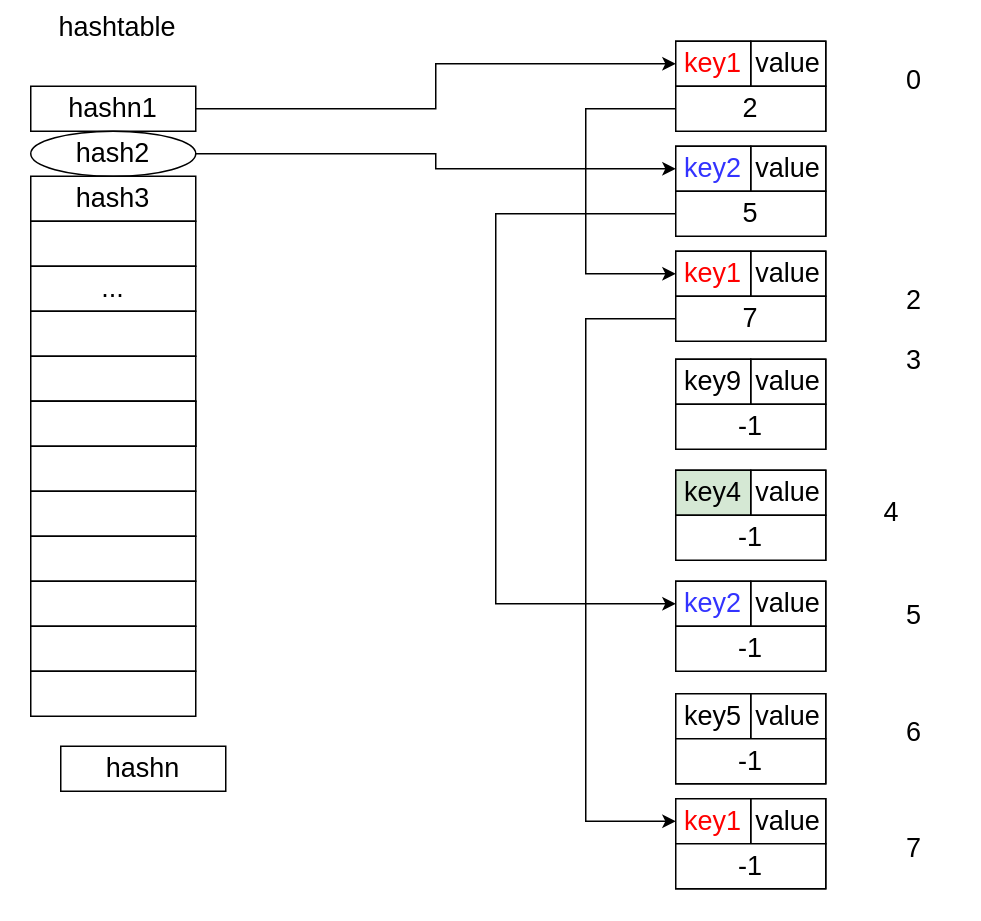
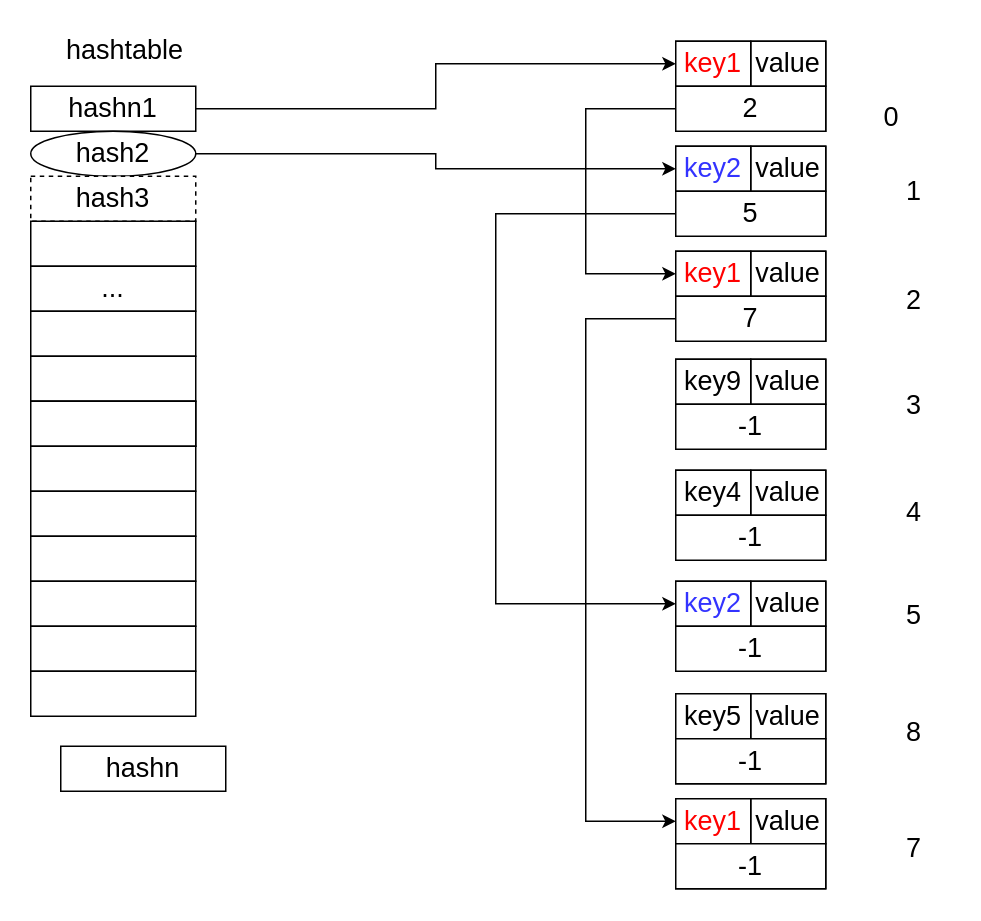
node "hashtable": moved (124, 23) -> (131, 46)
node "0": moved (926, 76) -> (904, 113)
node "1": added
node "hash3": style solid -> dashed
node "3": moved (926, 356) -> (926, 401)
node "key4": fillcolor #d5e8d4 -> #ffffff
node "4": moved (904, 508) -> (926, 508)
node "6": label "6" -> "8"
